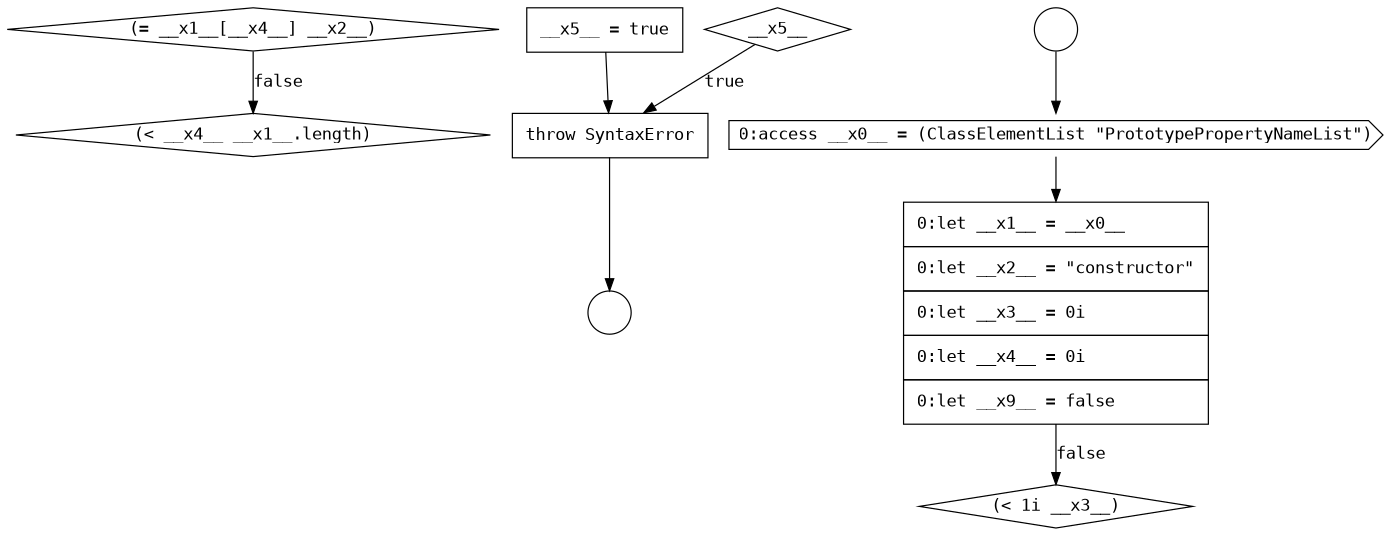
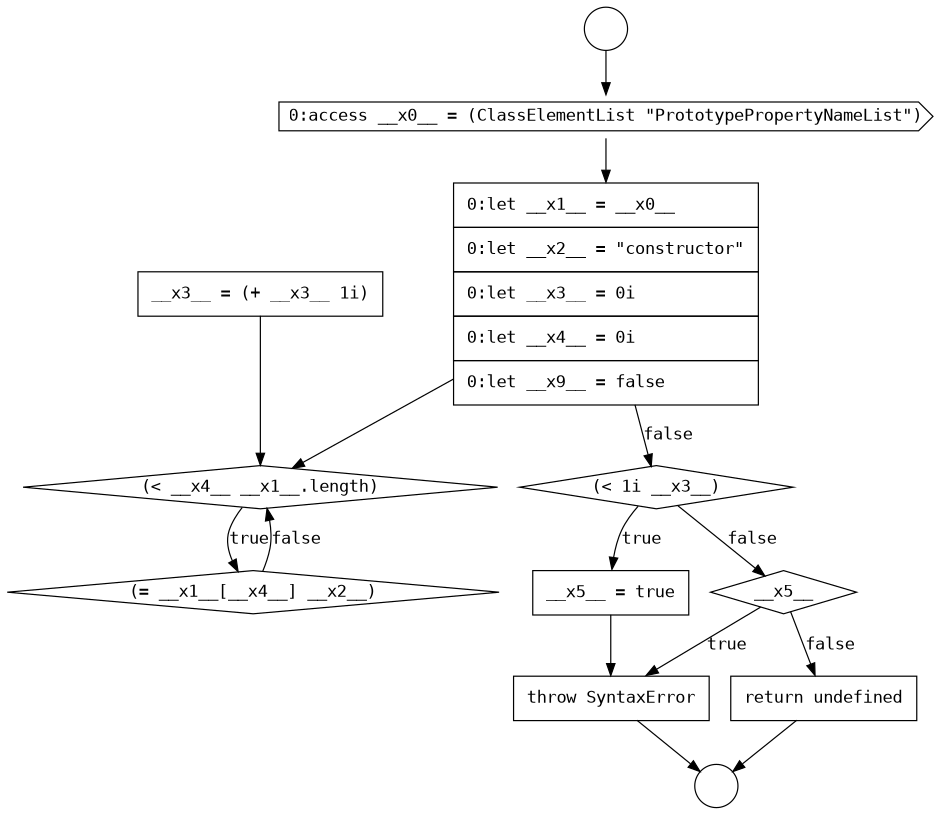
node "__x3__ = (+ __x3__ 1i)": added
edge "0:let __x1__ = __x0__" -> "(< __x4__ __x1__.length)": added
edge "(< 1i __x3__)" -> "__x5__ = true": added, label "true"
edge "(< __x4__ __x1__.length)" -> "(= __x1__[__x4__] __x2__)": added, label "true"
edge "(< 1i __x3__)" -> "__x5__": added, label "false"
node "return undefined": added
